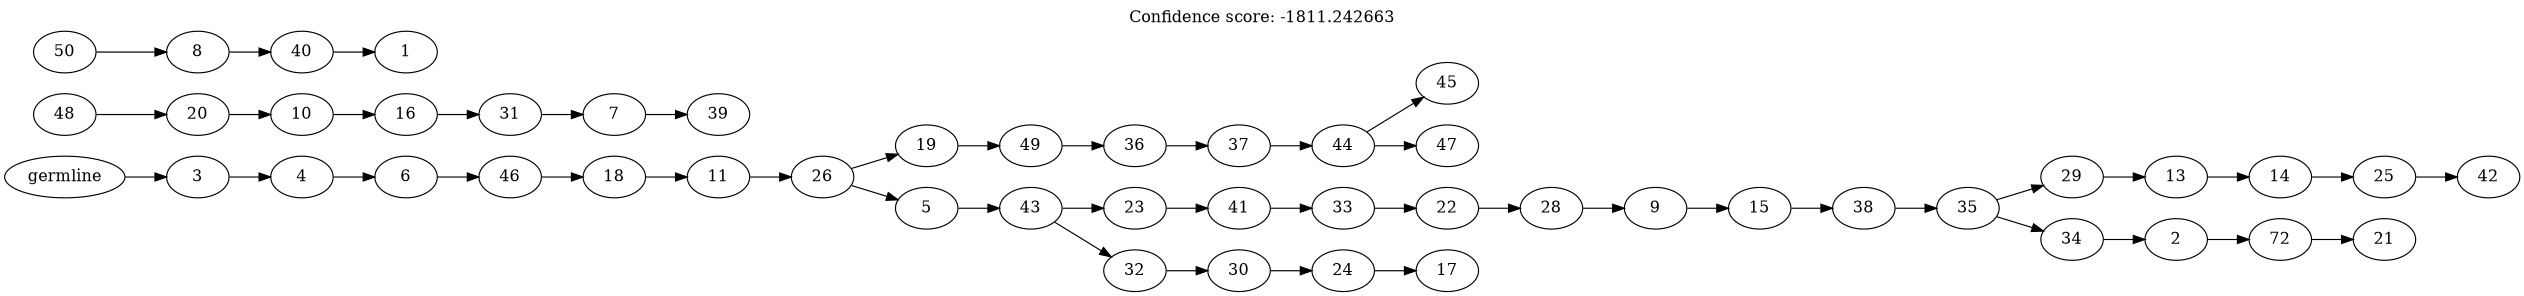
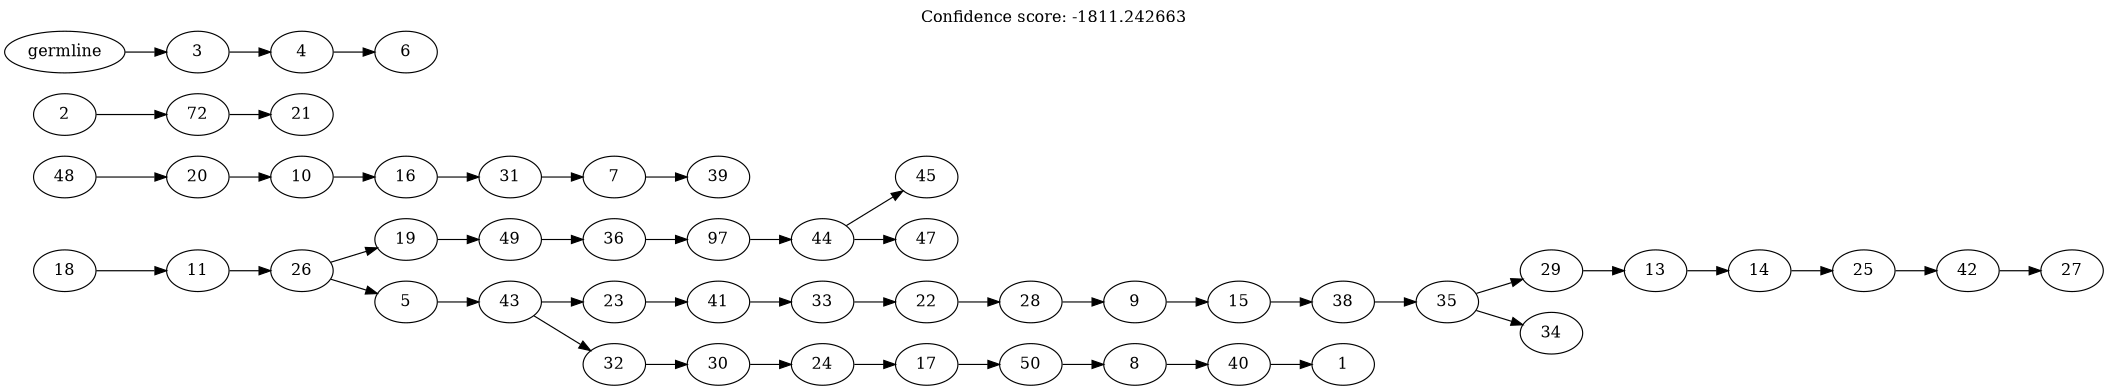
node "37": label "37" -> "97"
node "46": removed
edge "34" -> "2": removed
node "27": added
edge "17" -> "50": added
